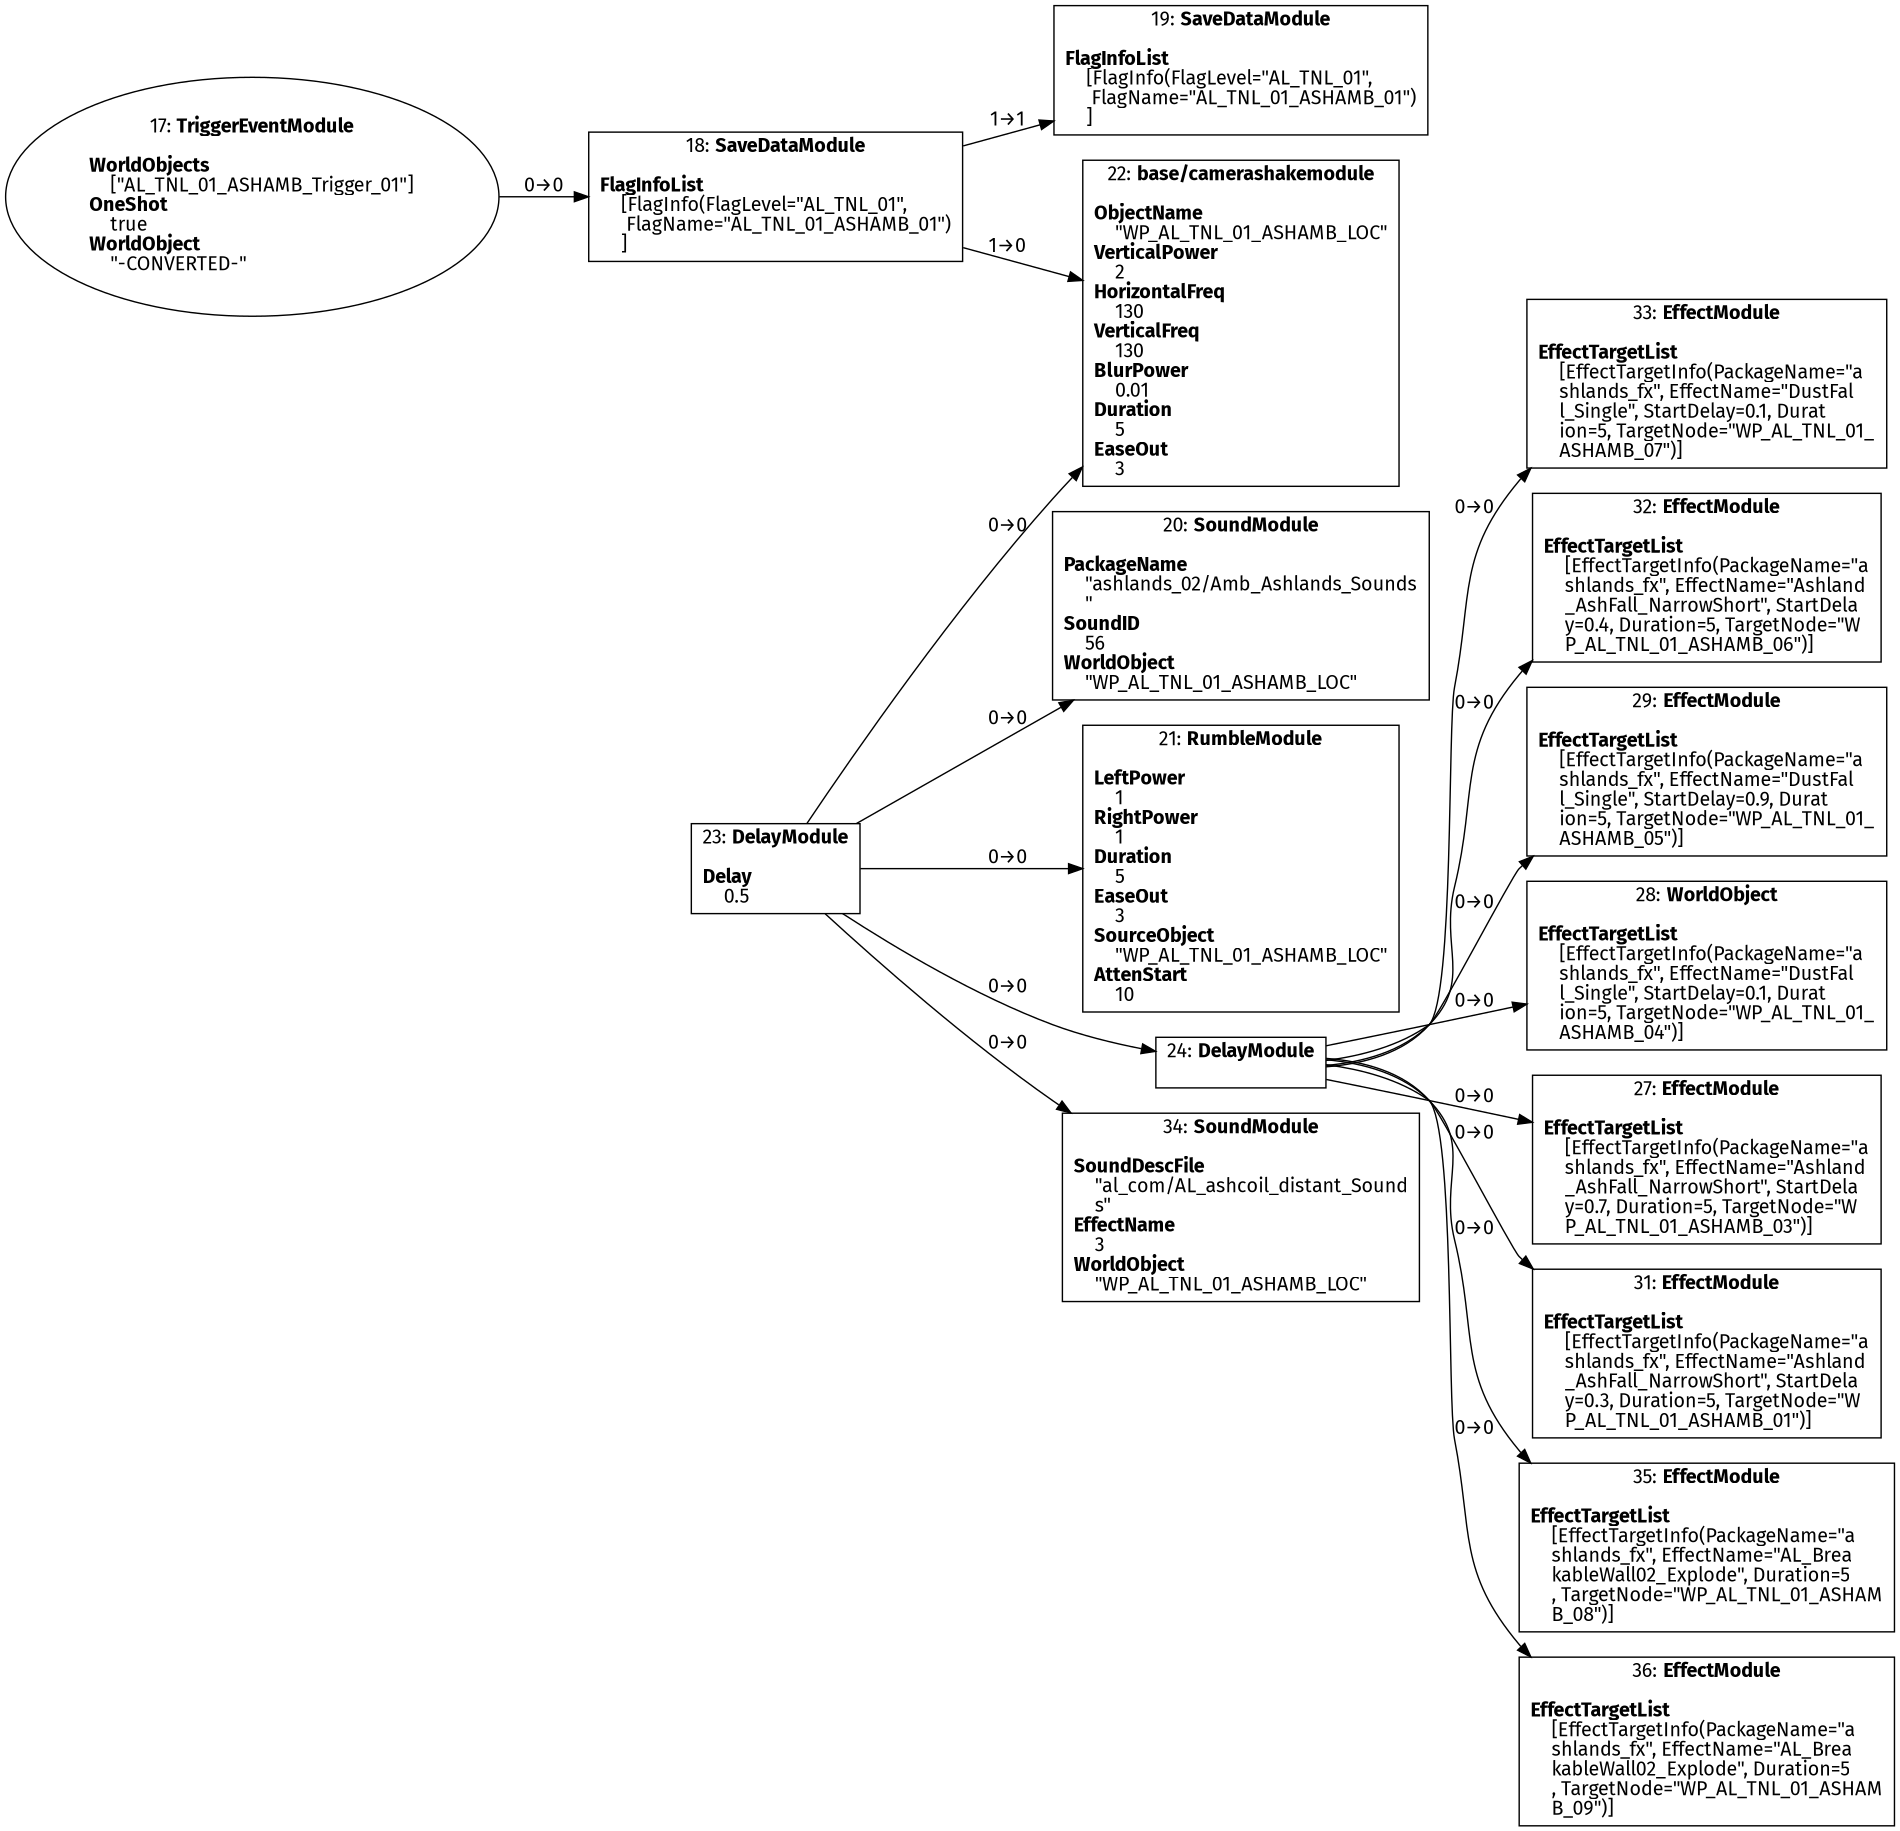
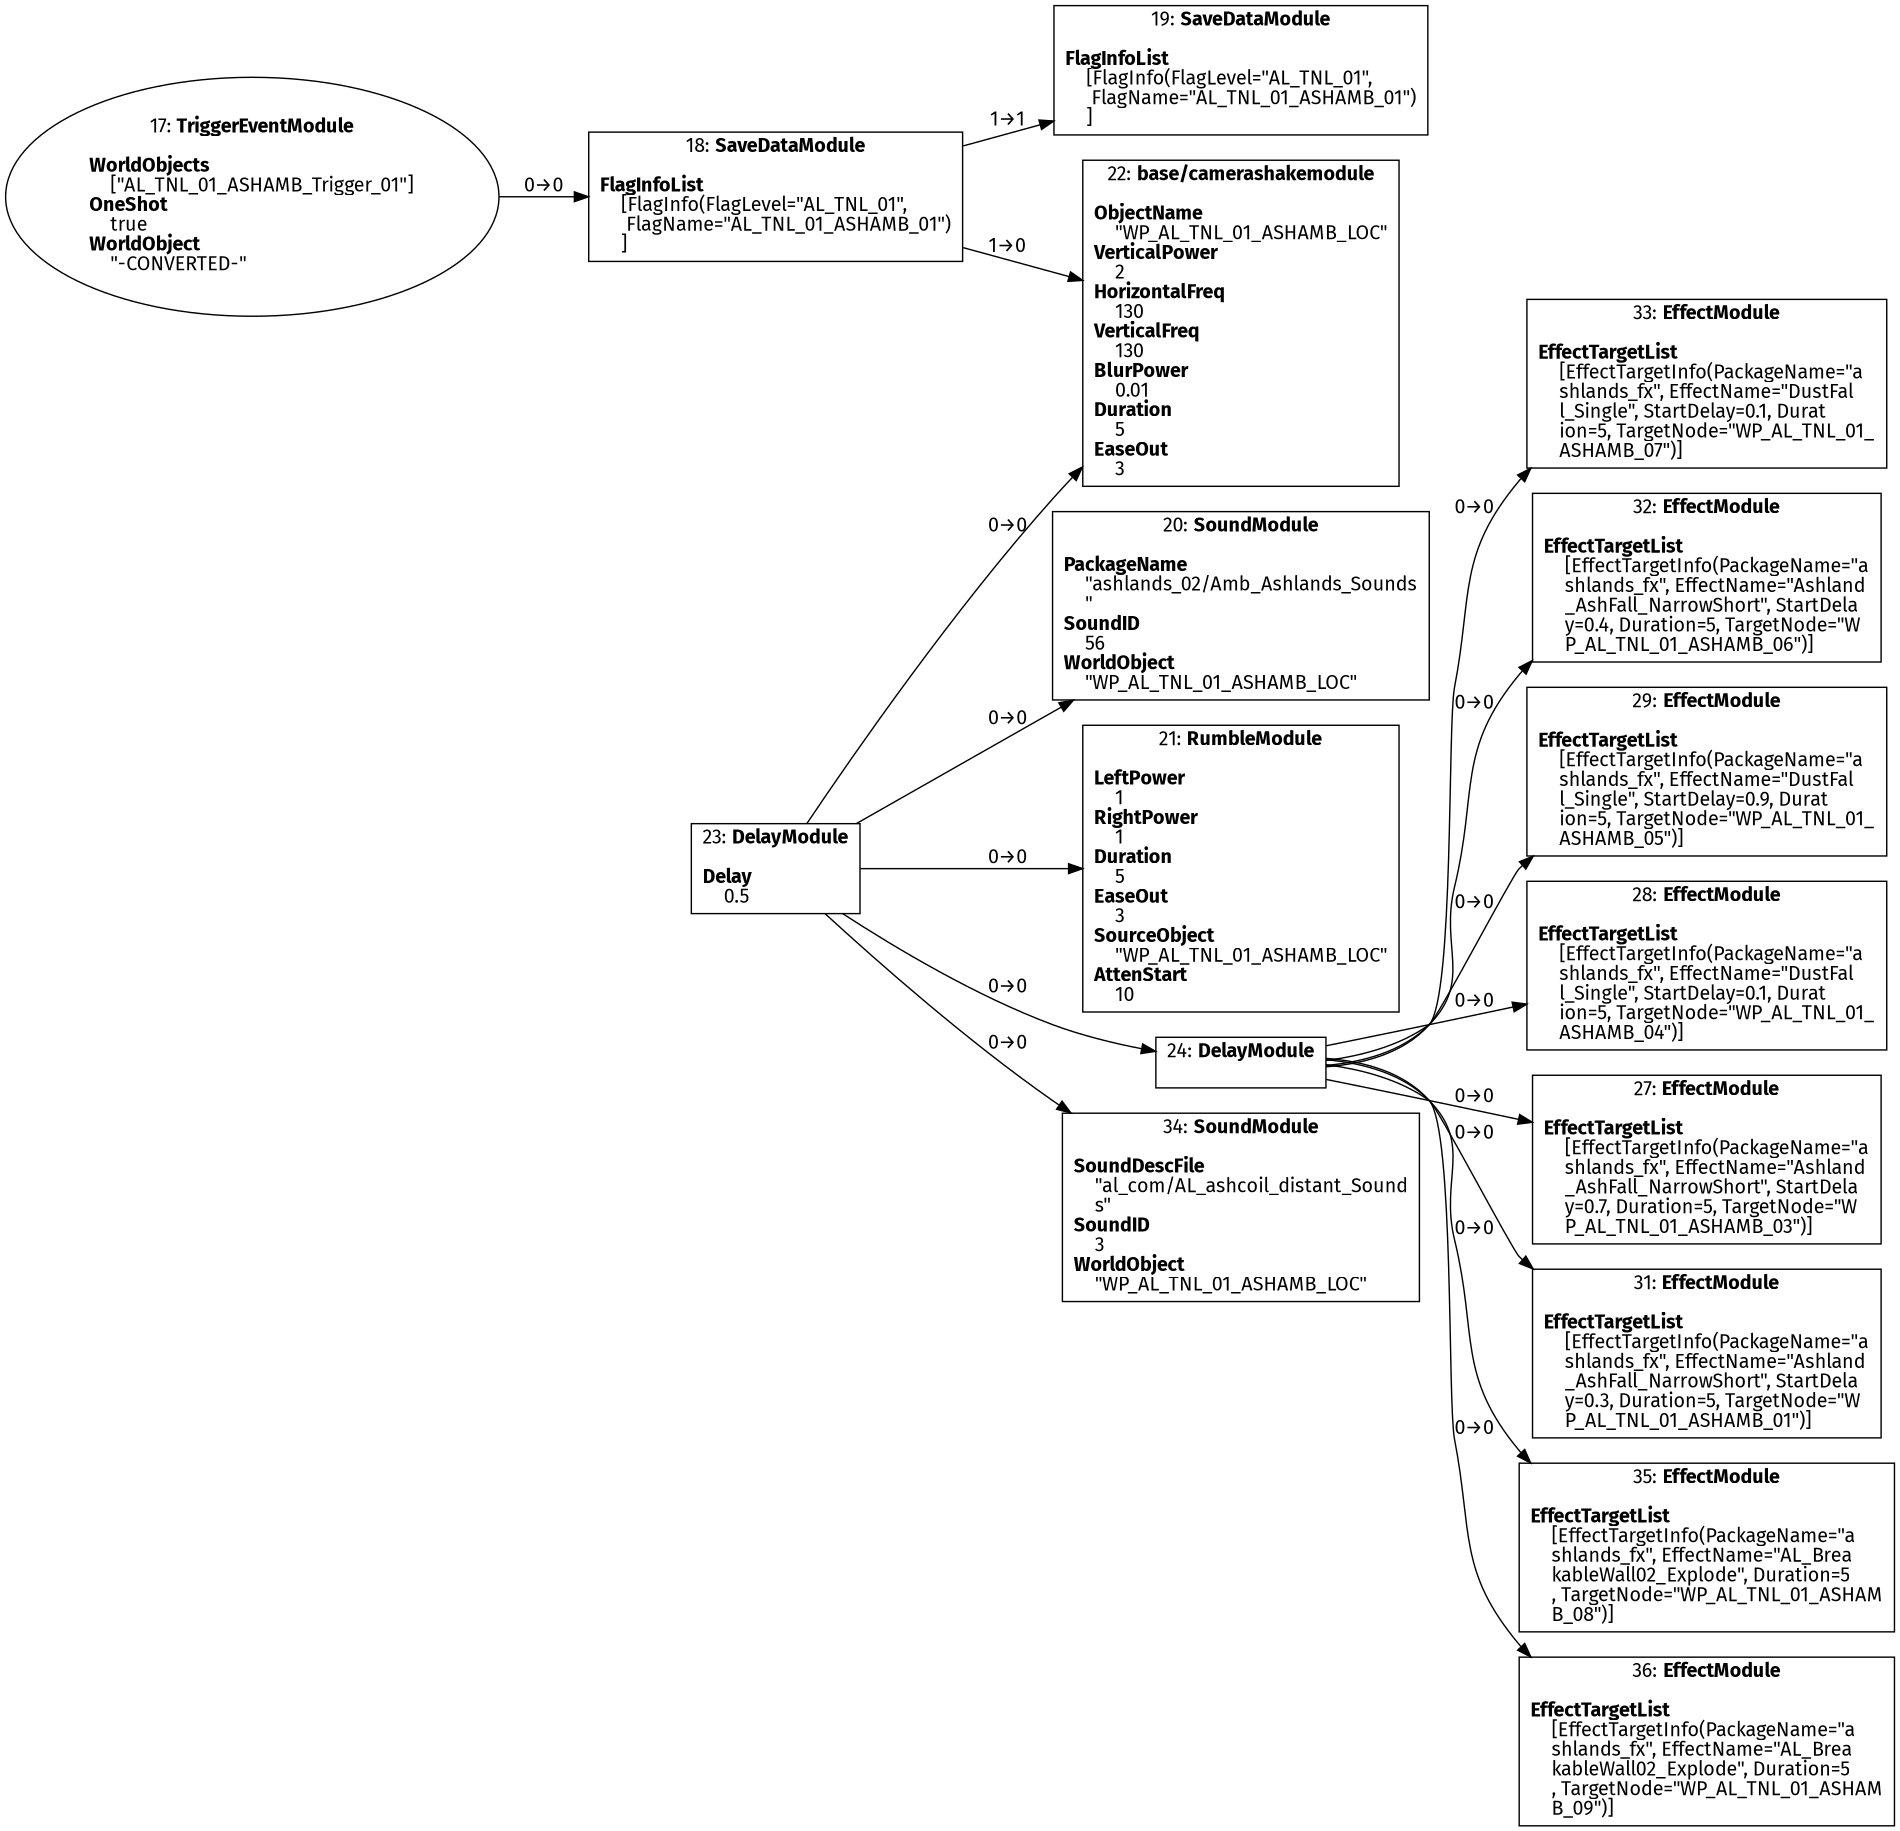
node "28:": text "WorldObject" -> "EffectModule"
node "34:": text "EffectName" -> "SoundID"
